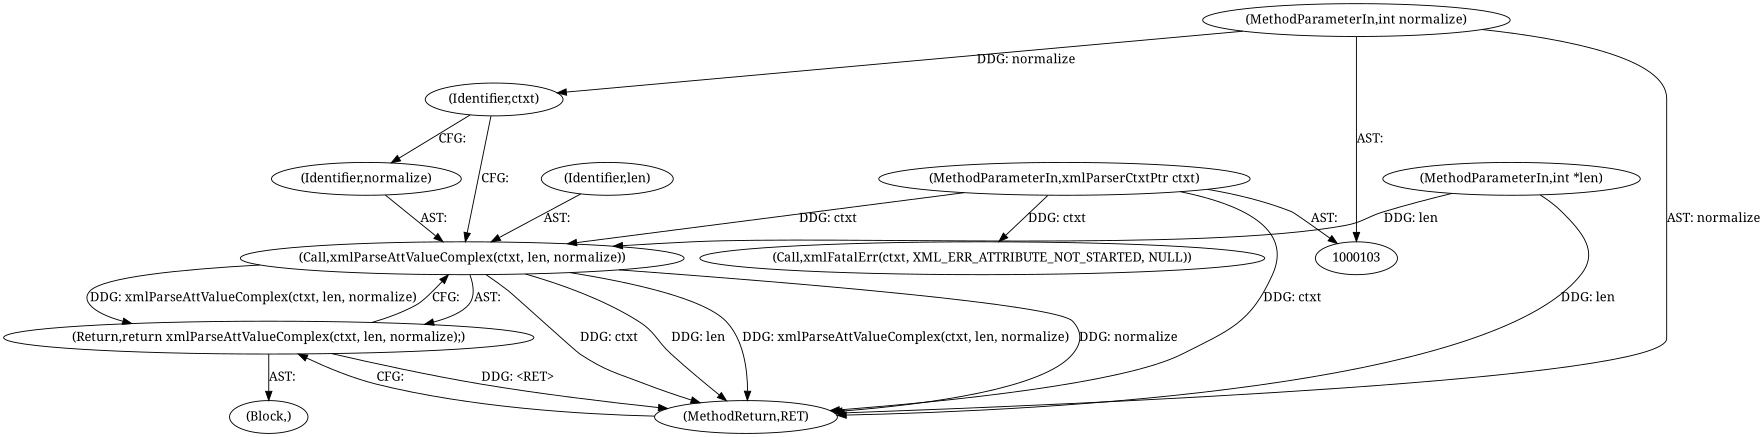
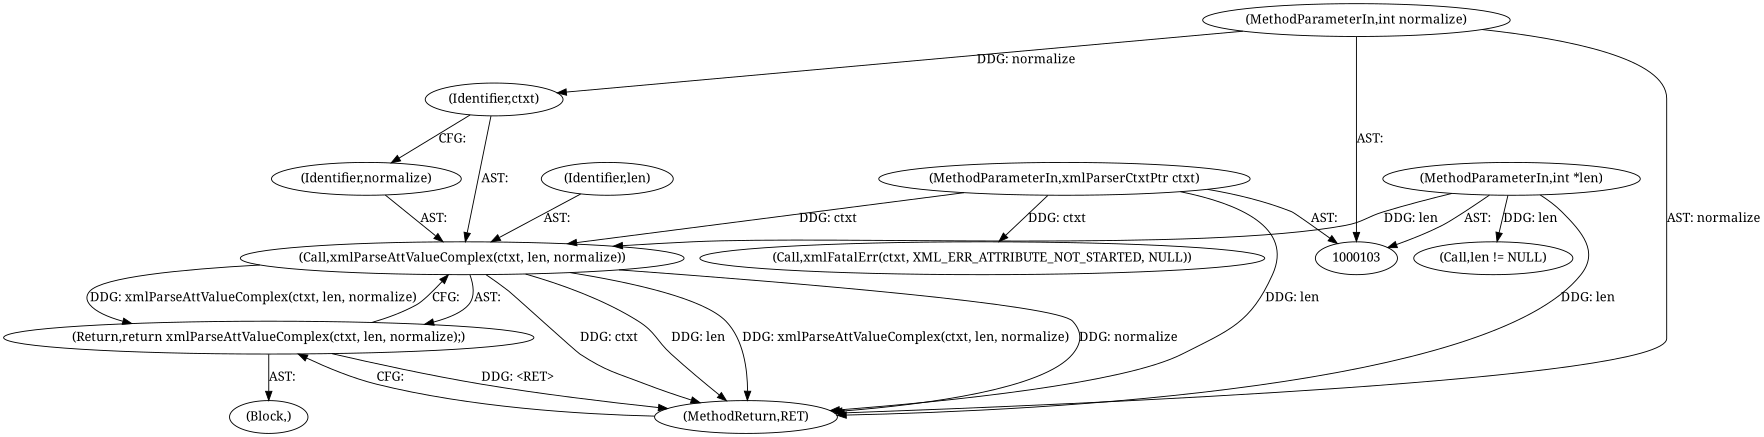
edge "(Identifier,ctxt)" -> "(Call,xmlParseAttValueComplex(ctxt, len, normalize))": label "CFG: " -> "AST: "
edge "(MethodParameterIn,int *len)" -> "1000103": added, label "AST:"
node "(Call,len != NULL)": added
edge "(MethodParameterIn,xmlParserCtxtPtr ctxt)" -> "(MethodReturn,RET)": label "DDG: ctxt" -> "DDG: len"
